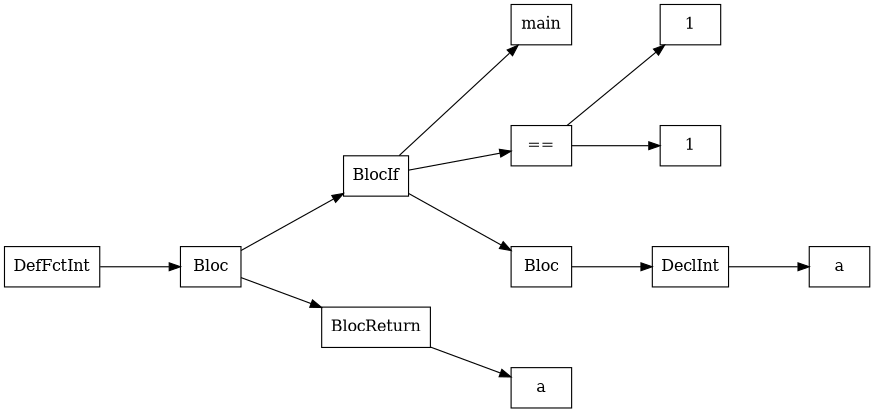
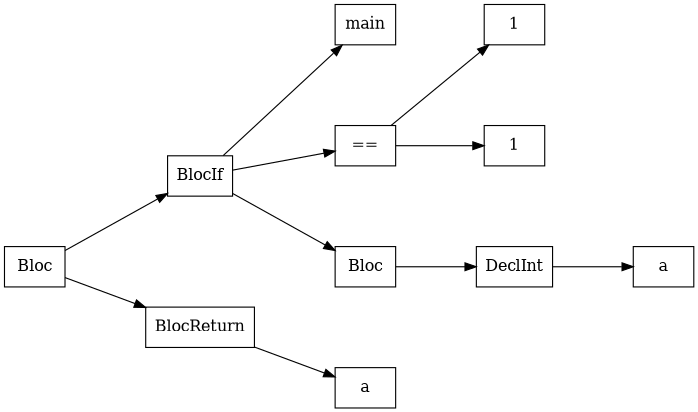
node "DefFctInt": removed
